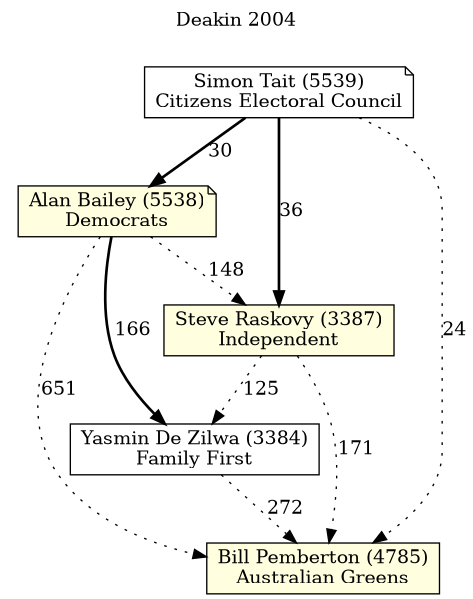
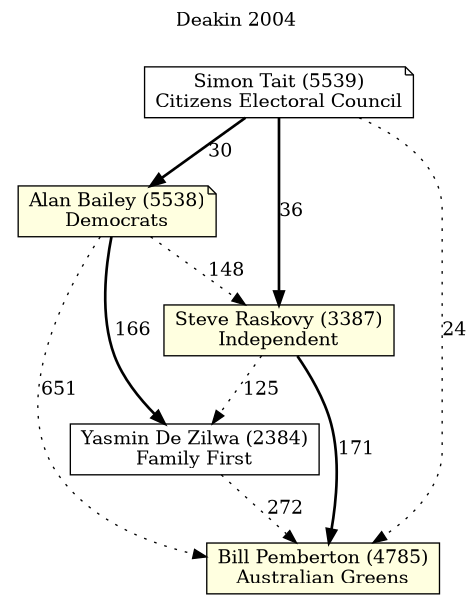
edge "Steve Raskovy (3387) Independent" -> "Bill Pemberton (4785) Australian Greens": style dotted -> bold
node "Yasmin De Zilwa (3384) Family First": label "Yasmin De Zilwa (3384) Family First" -> "Yasmin De Zilwa (2384) Family First"
